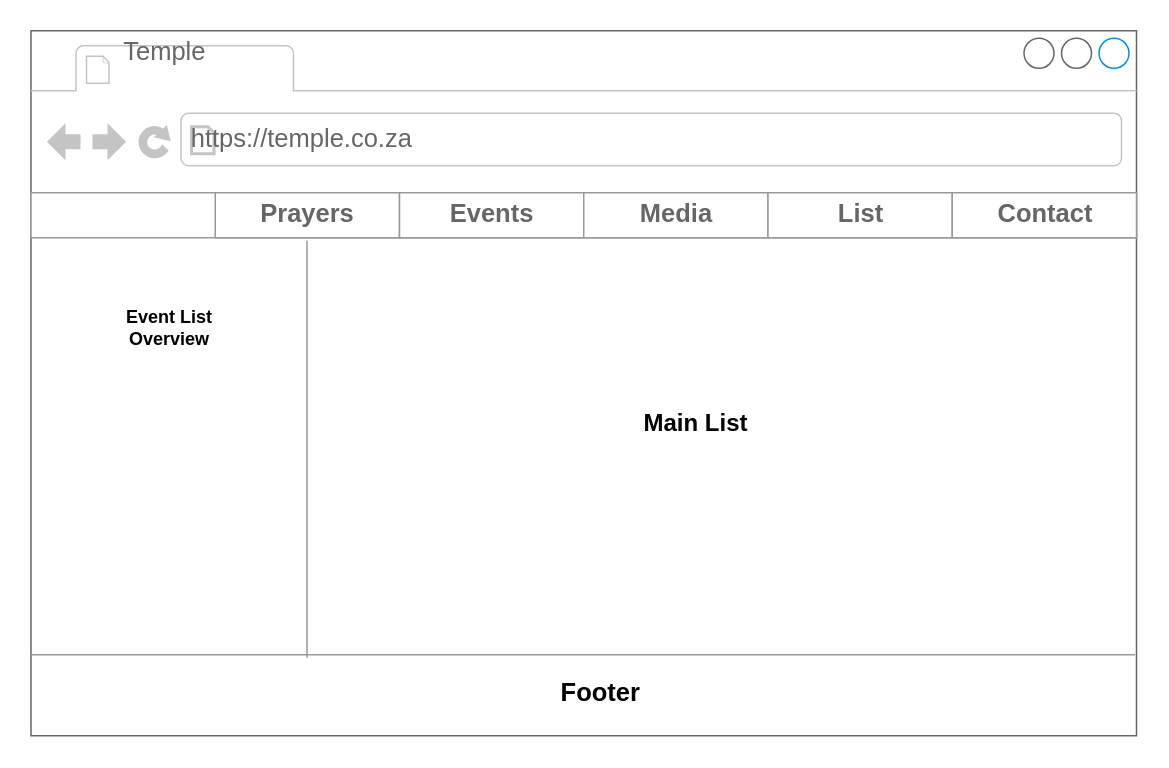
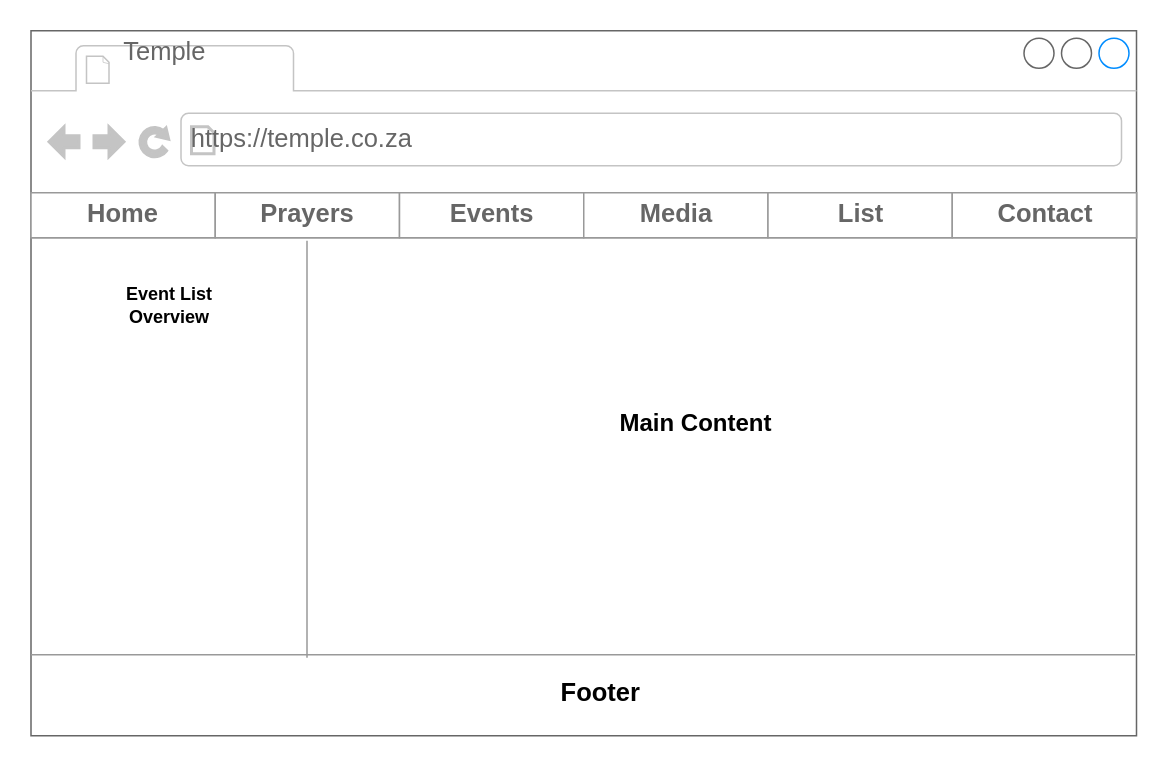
node "Home": added
node "Event List Overview": moved (170, 328) -> (170, 305)
node "Main List": label "Main List" -> "Main Content"
